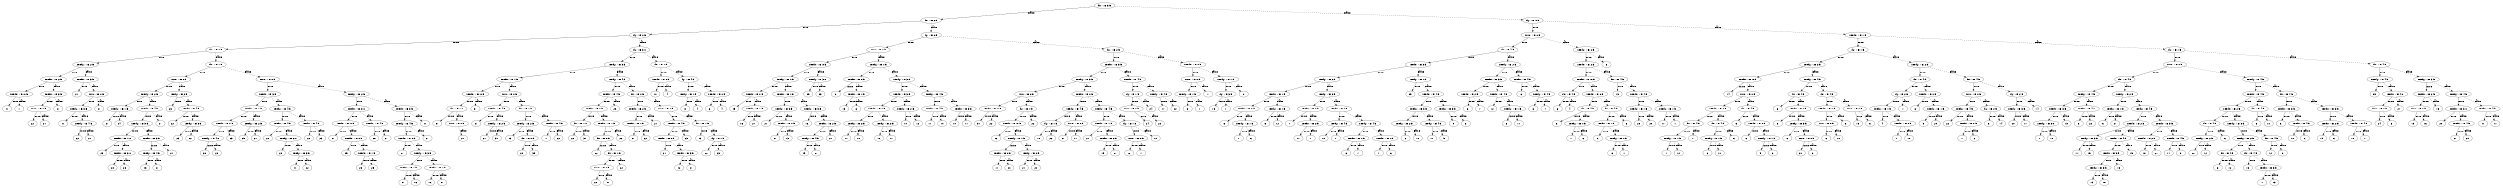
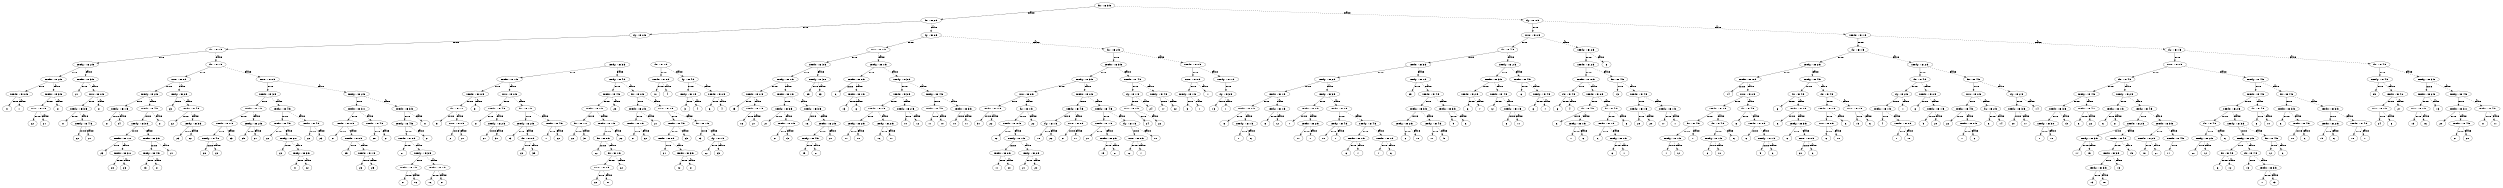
node "dy' <= 3.0": removed
node "0": removed
node "2": added
node "8": removed
